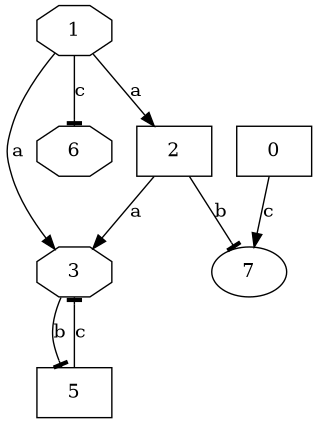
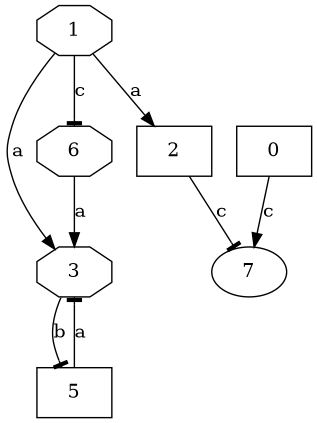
edge "2" -> "3": now "6" -> "3"
edge "2" -> "7": label "b" -> "c"
edge "5" -> "3": label "c" -> "a"
